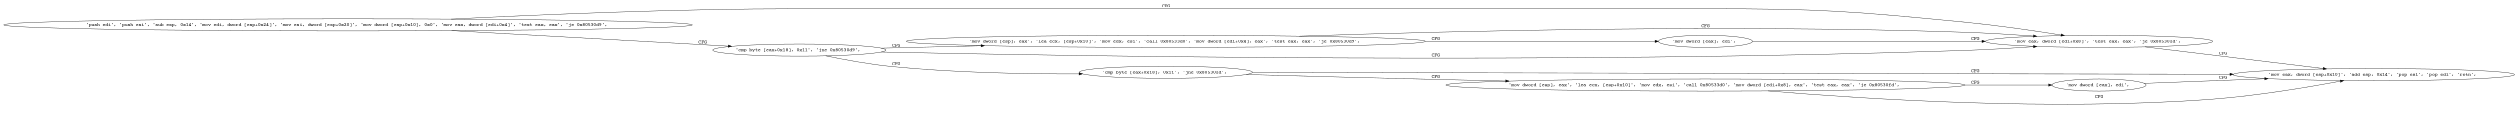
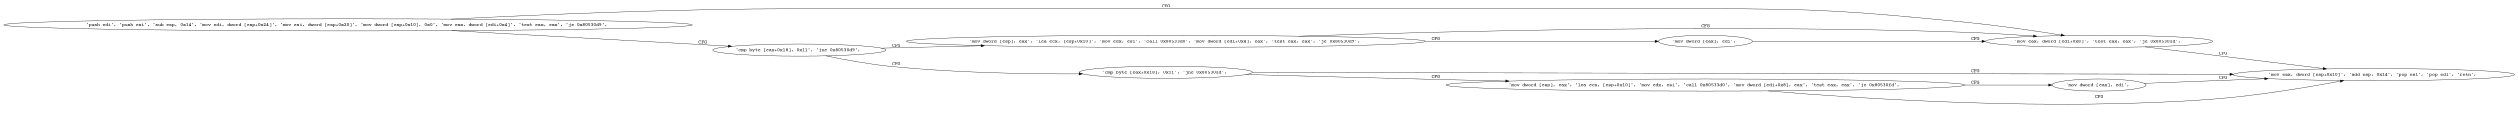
edge "'cmp byte [eax+0x18], 0x11', 'jne 0x80530d9'," -> "'mov eax, dword [edi+0x8]', 'test eax, eax', 'je 0x80530fd',": removed, label "CFG"
